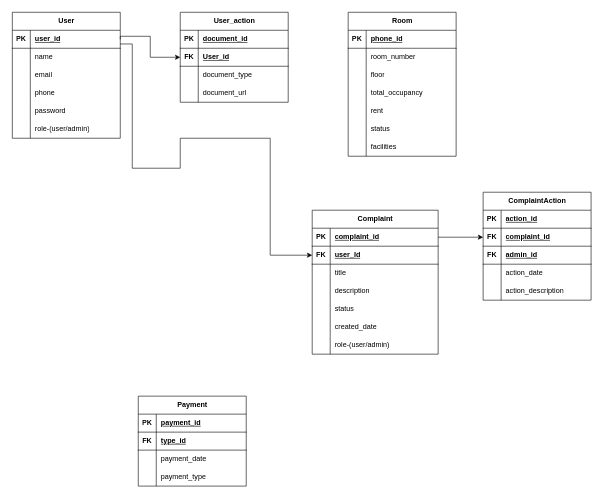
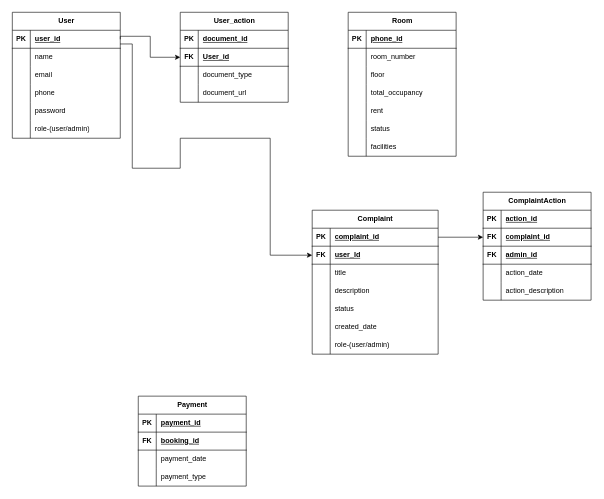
node "type_id": label "type_id" -> "booking_id"
